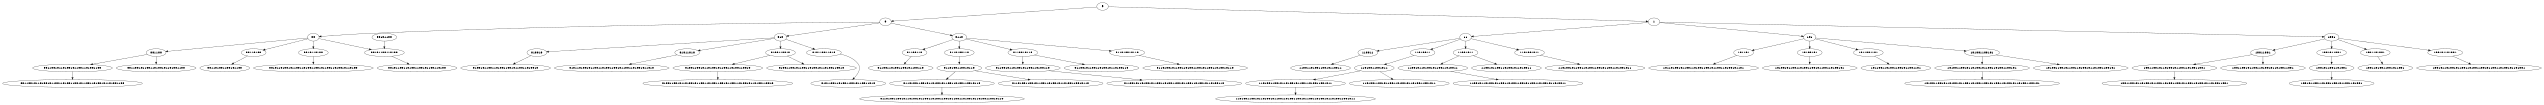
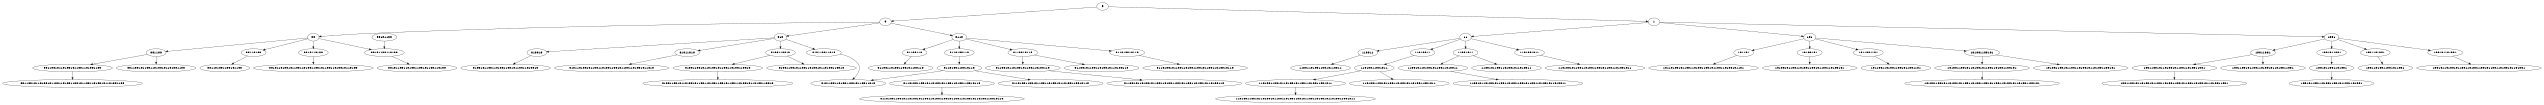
edge "0110100110010110" -> "0110100110010110100101100110100110010110": now "0110100110010110" -> "0101100110100110010110011010"
